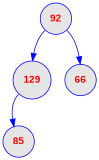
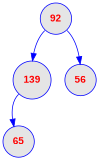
node "129": label "129" -> "139"
node "66": label "66" -> "56"
node "85": label "85" -> "65"
